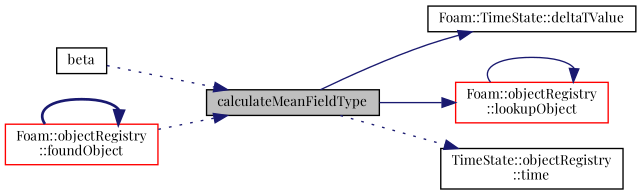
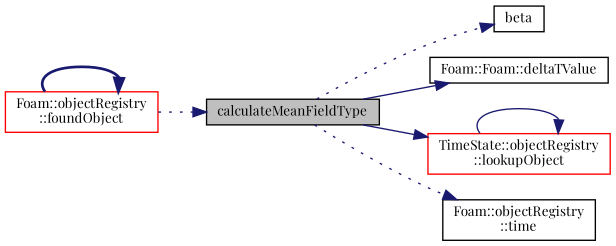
node "Foam::TimeState::deltaTValue": label "Foam::TimeState::deltaTValue" -> "Foam::Foam::deltaTValue"
edge "beta" -> "calculateMeanFieldType": reversed
node "Foam::objectRegistry ::lookupObject": label "Foam::objectRegistry ::lookupObject" -> "TimeState::objectRegistry ::lookupObject"
node "TimeState::objectRegistry ::time": label "TimeState::objectRegistry ::time" -> "Foam::objectRegistry ::time"
